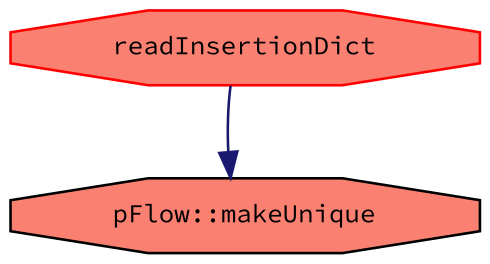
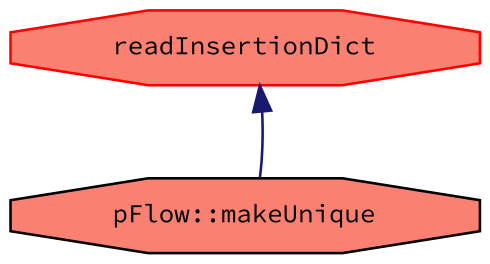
edge "readInsertionDict" -> "pFlow::makeUnique": reversed
